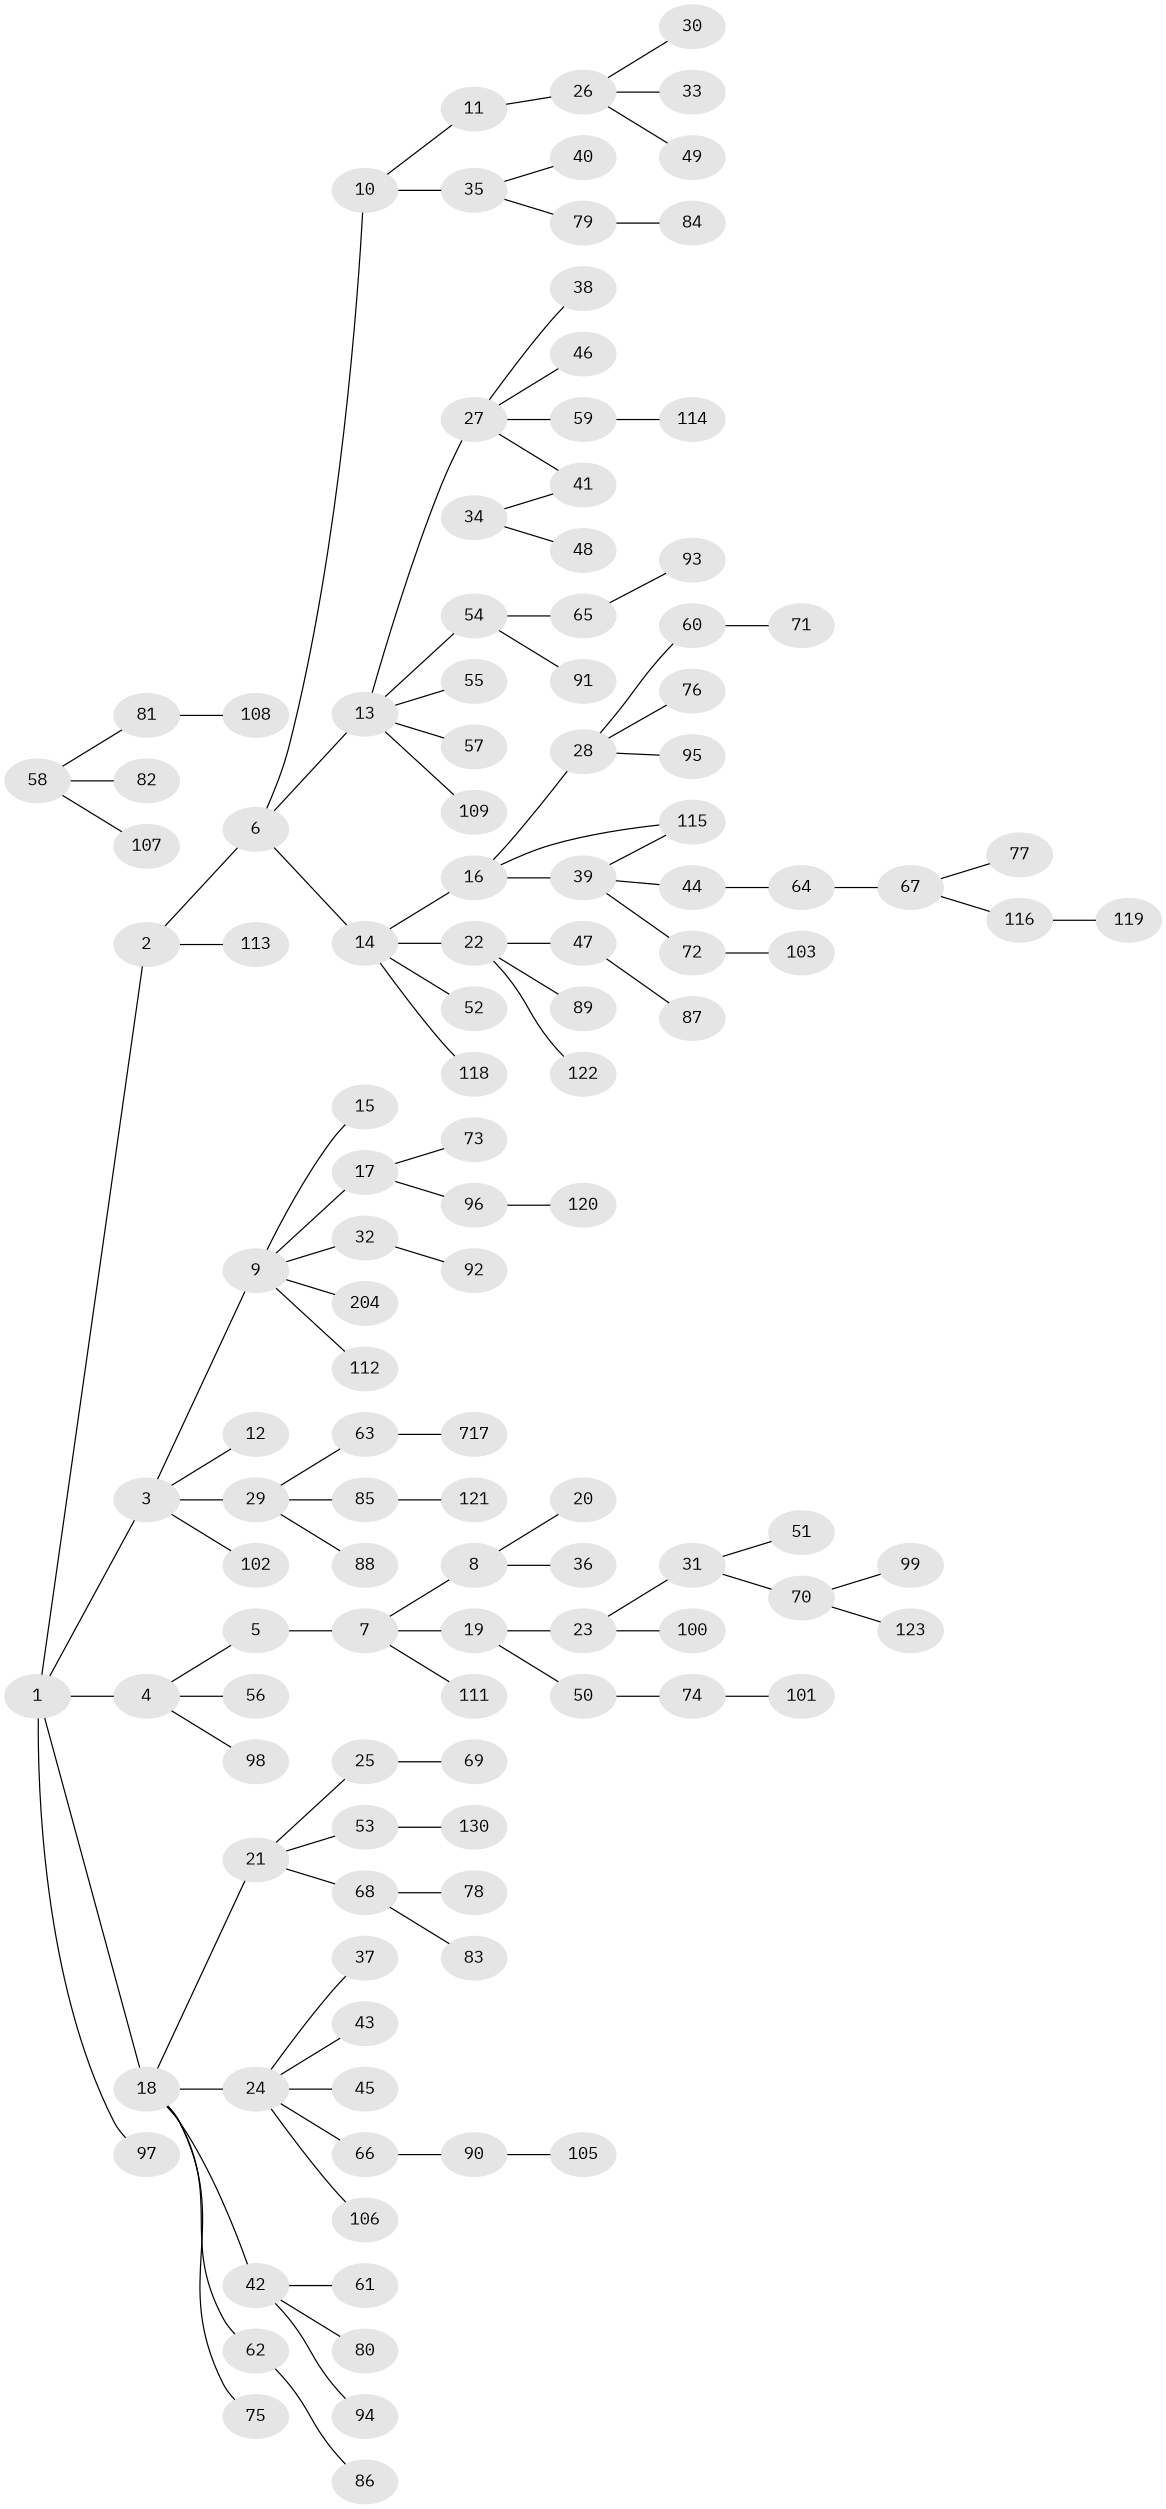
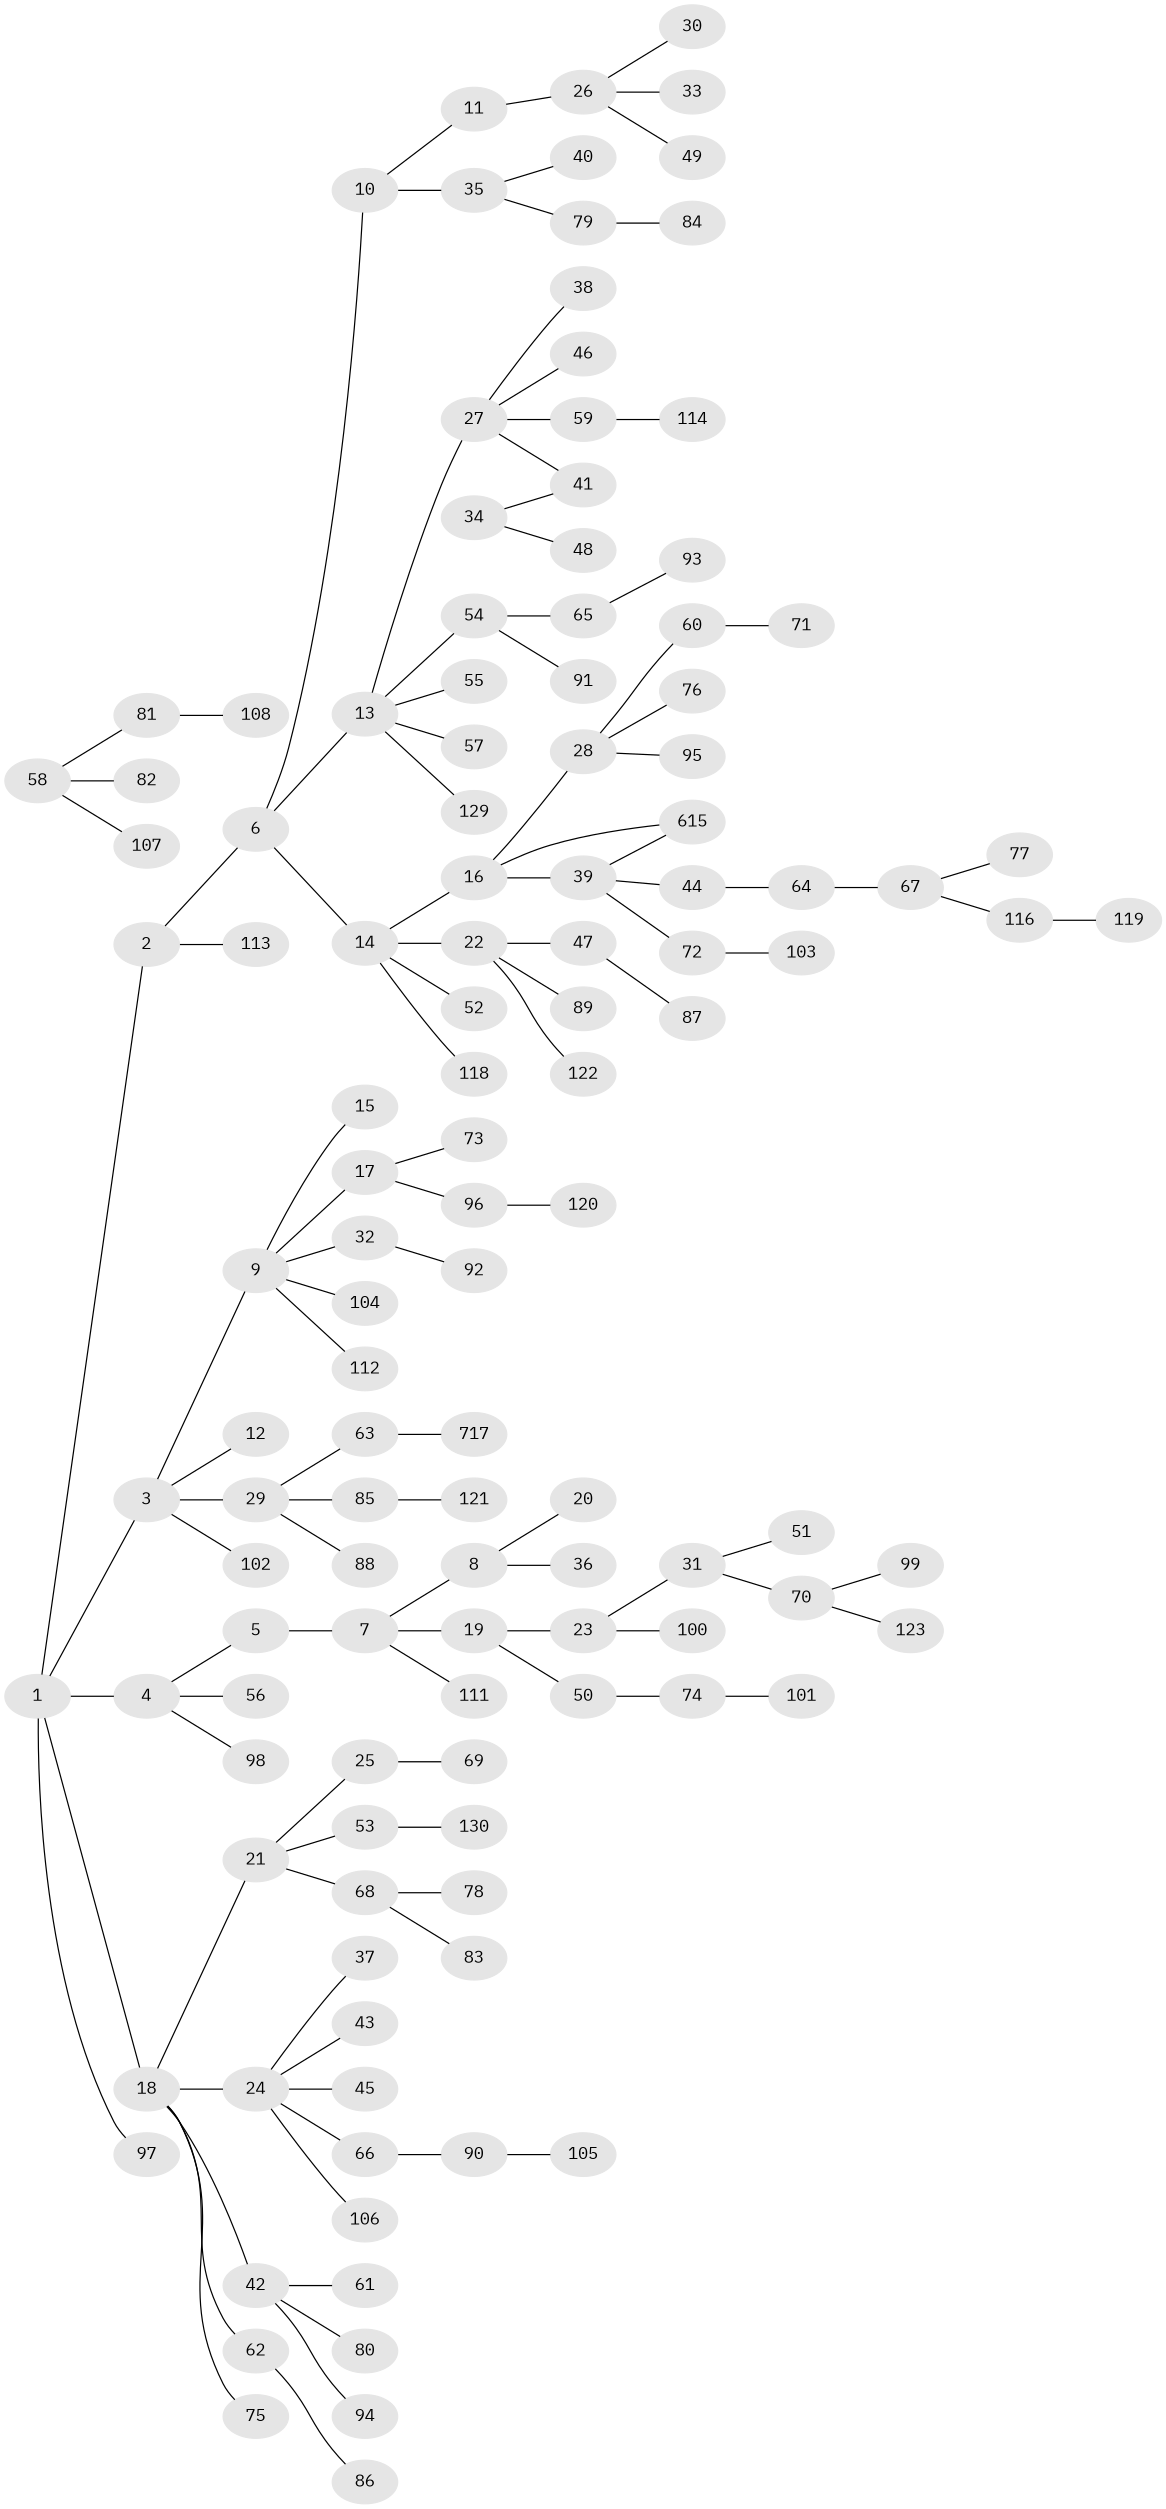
node "109": label "109" -> "129"
node "115": label "115" -> "615"
node "204": label "204" -> "104"
